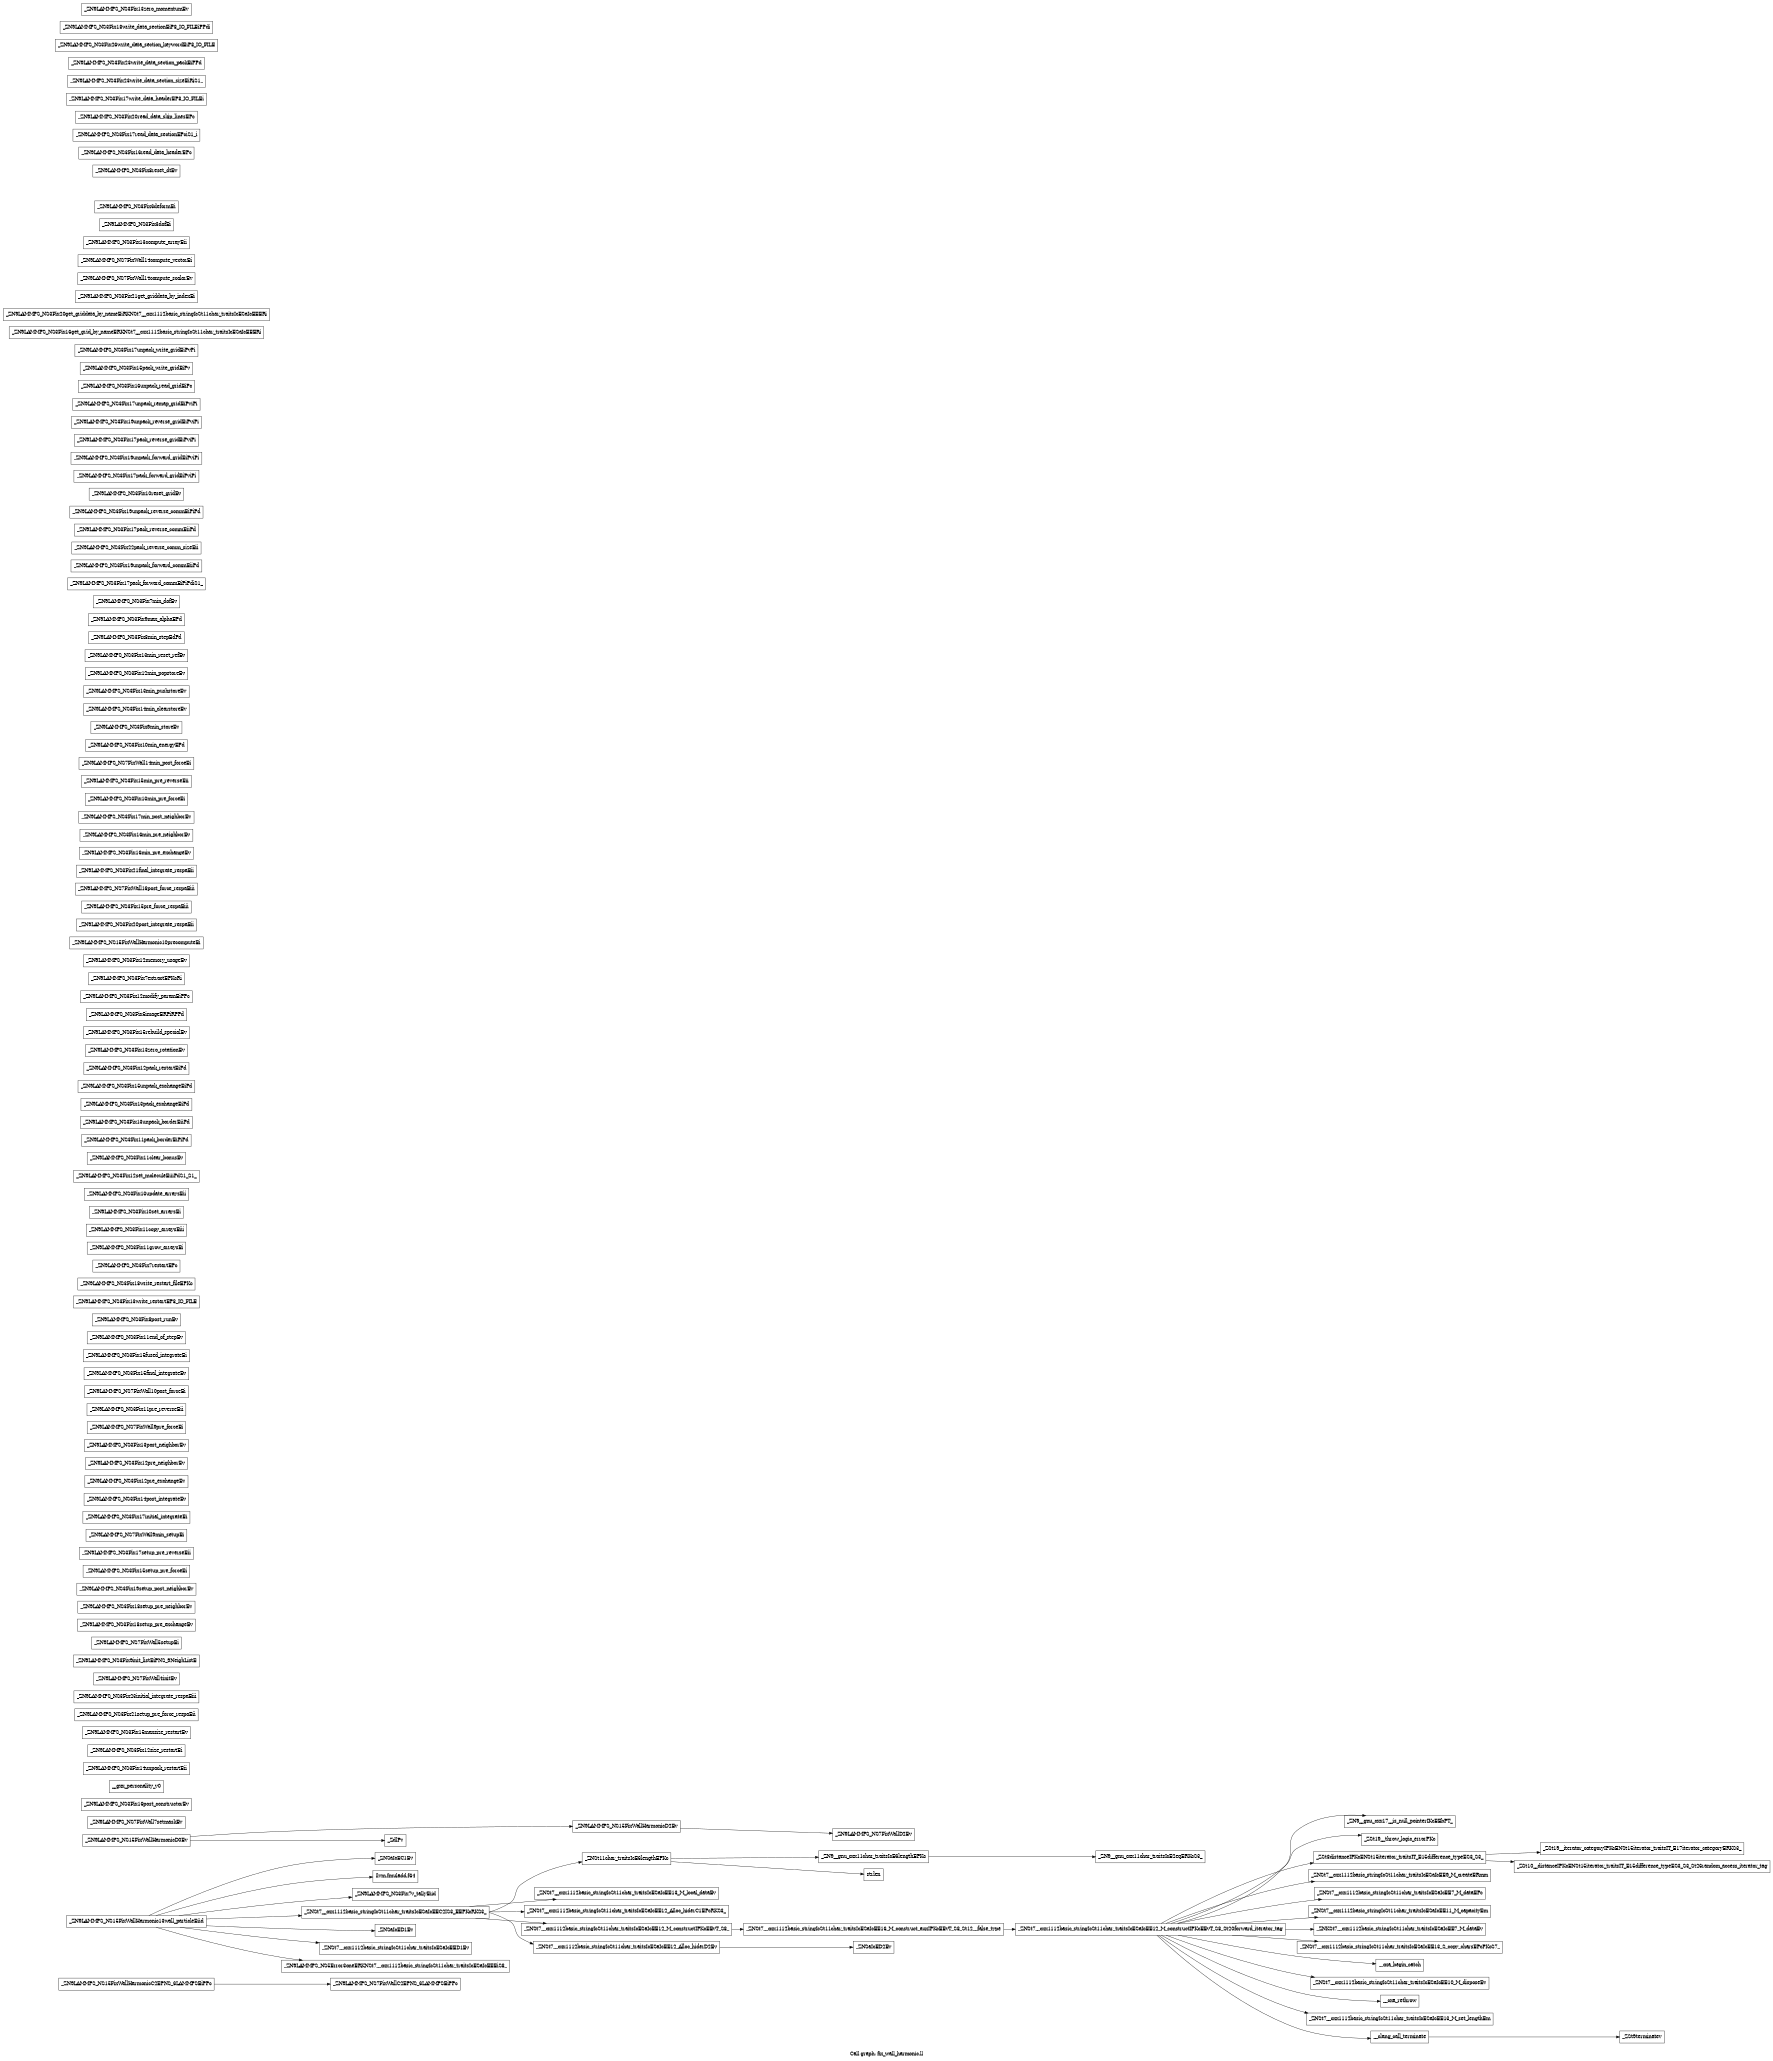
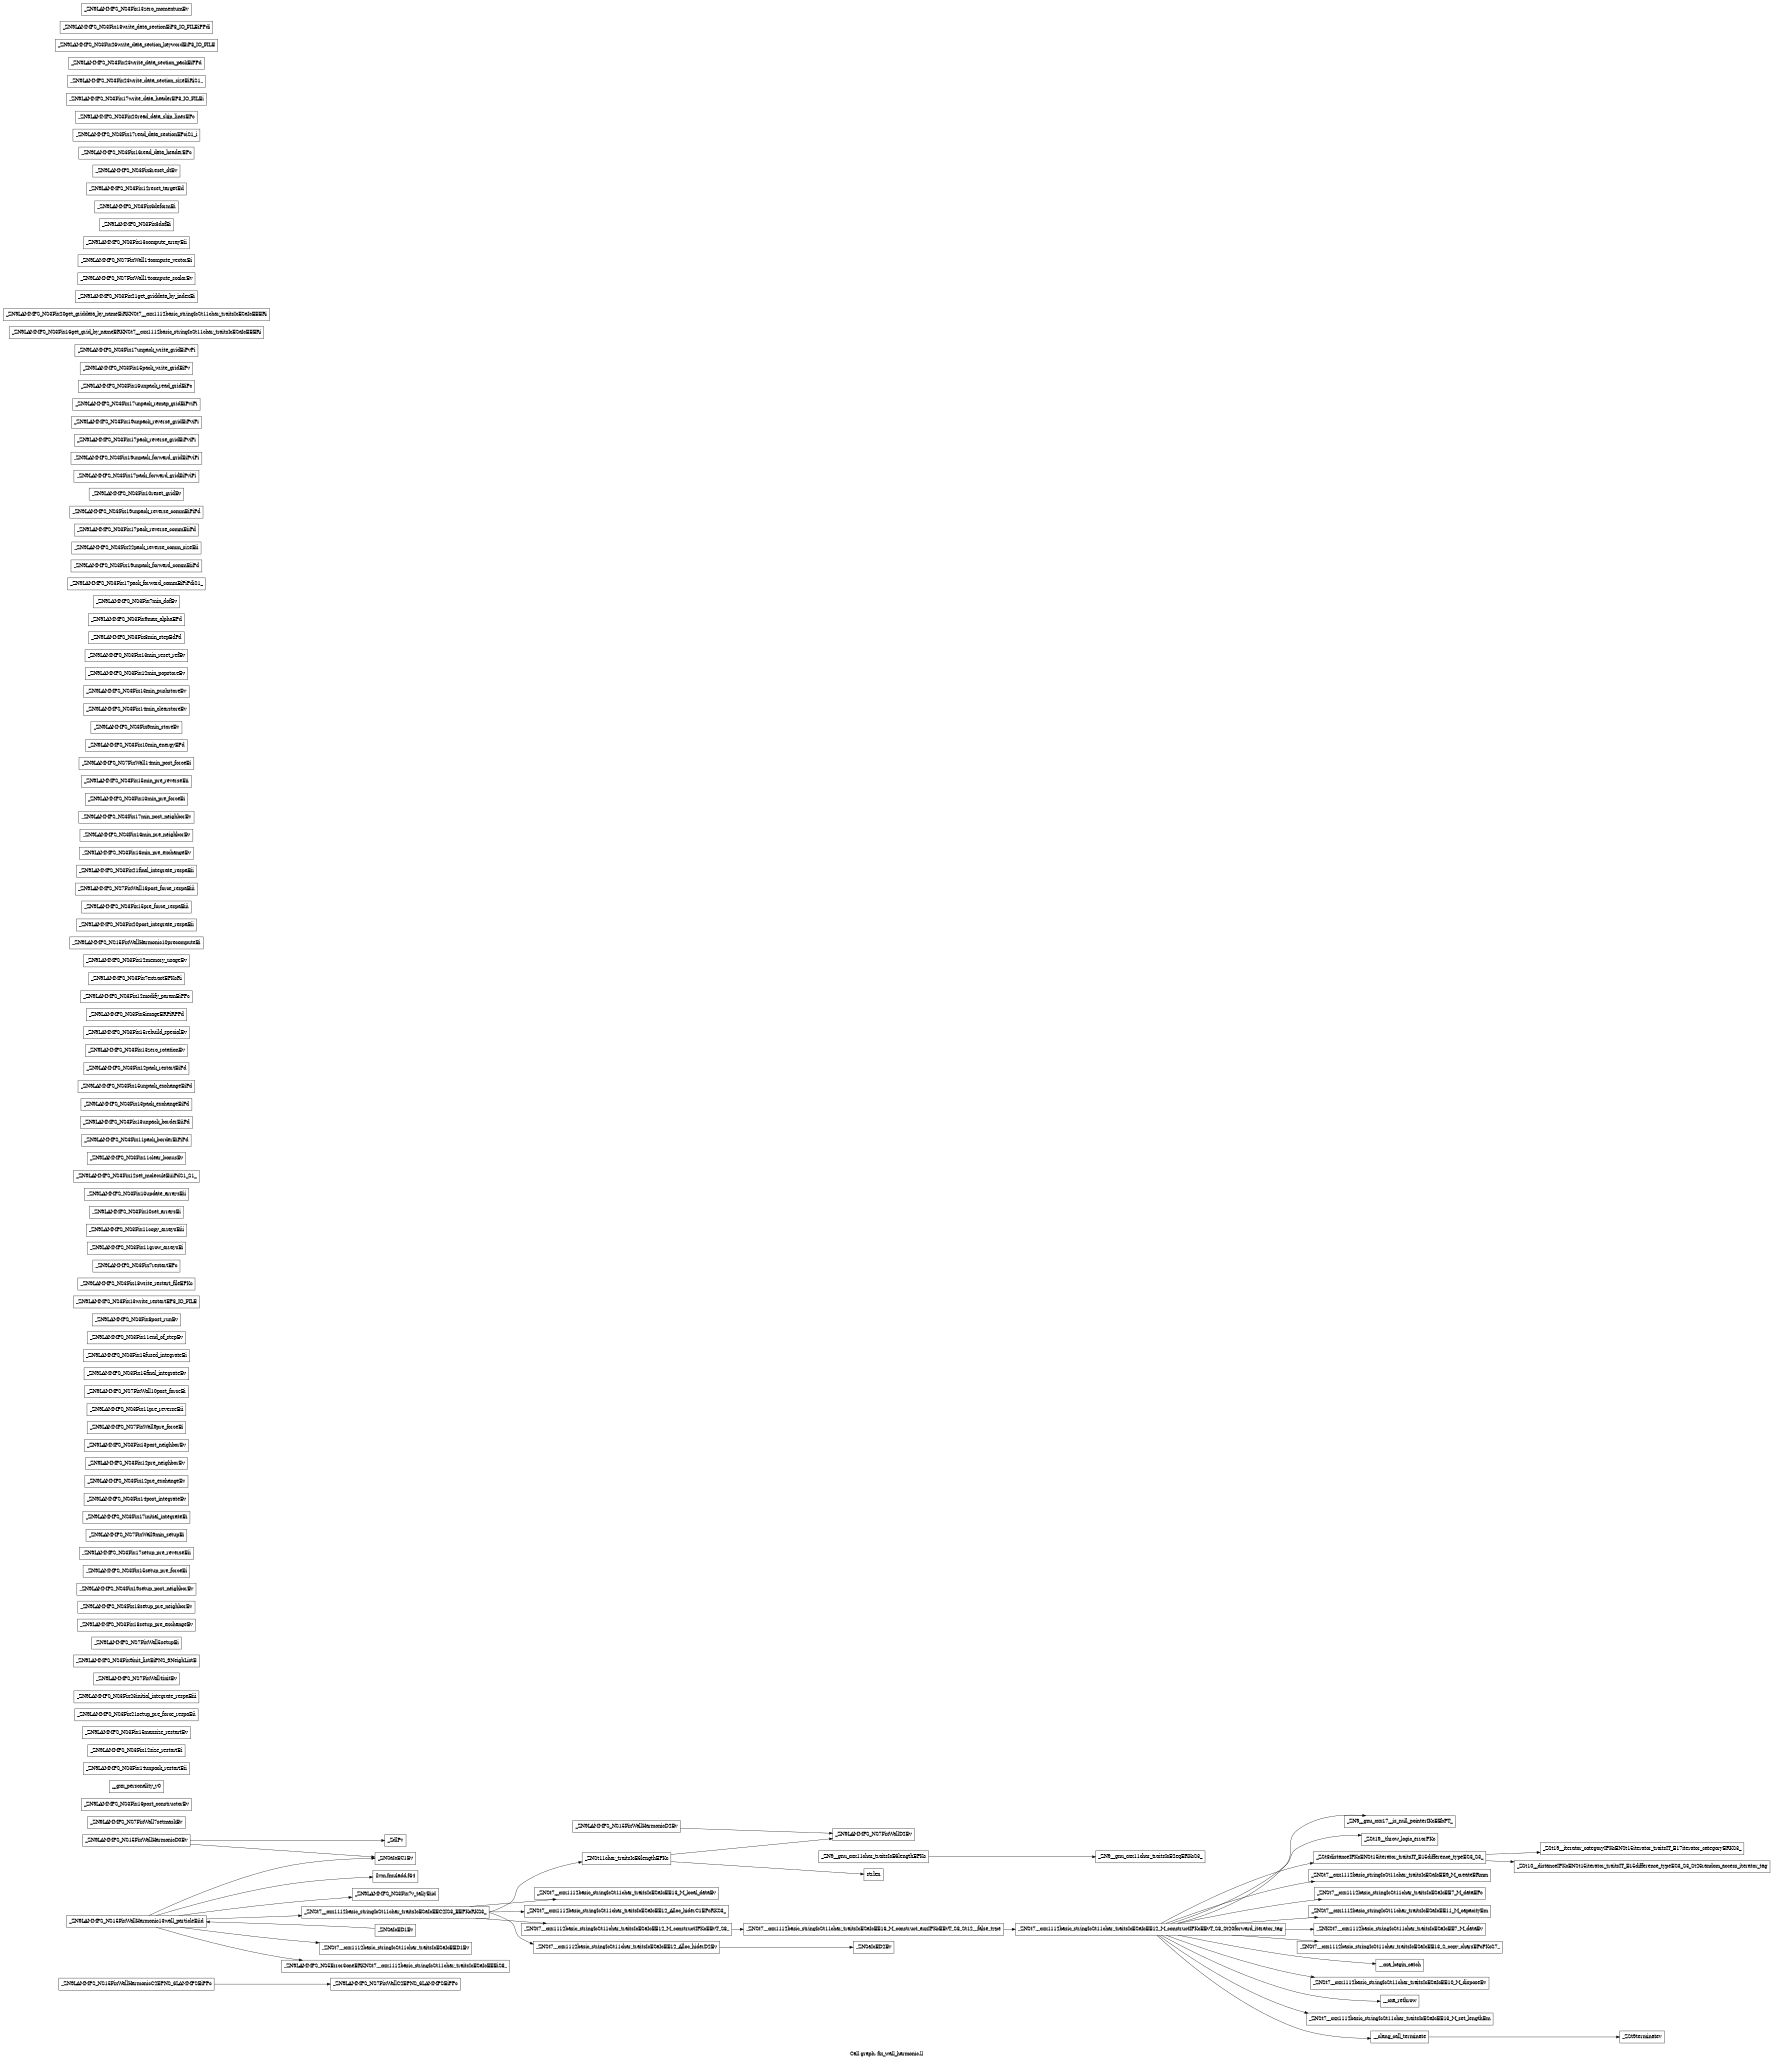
node "_ZN9LAMMPS_NS3Fix12reset_targetEd": added
edge "_ZN9LAMMPS_NS15FixWallHarmonicD0Ev" -> "_ZN9LAMMPS_NS15FixWallHarmonicD2Ev": now "_ZN9LAMMPS_NS15FixWallHarmonicD0Ev" -> "_ZNSaIcEC1Ev"
edge "_ZNSt11char_traitsIcE6lengthEPKc" -> "_ZN9__gnu_cxx11char_traitsIcE6lengthEPKc": now "_ZNSt11char_traitsIcE6lengthEPKc" -> "_ZN9LAMMPS_NS7FixWallD2Ev"
edge "_ZN9LAMMPS_NS15FixWallHarmonic13wall_particleEiid" -> "_ZNSaIcED1Ev": reversed
